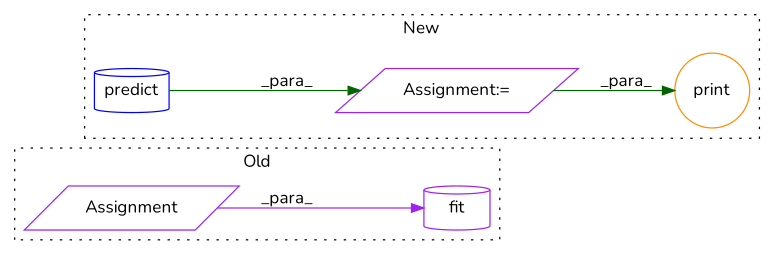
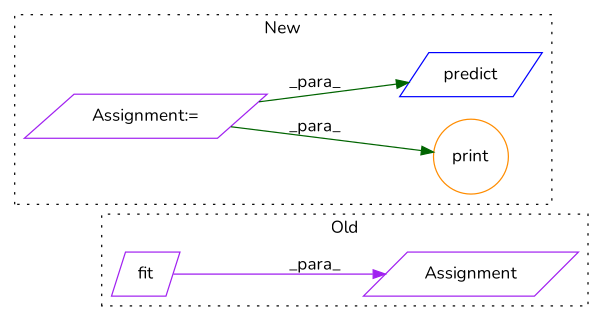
node "predict": shape cylinder -> parallelogram
edge "predict" -> "Assignment:=": reversed
edge "Assignment" -> "fit": reversed
node "fit": shape cylinder -> parallelogram
